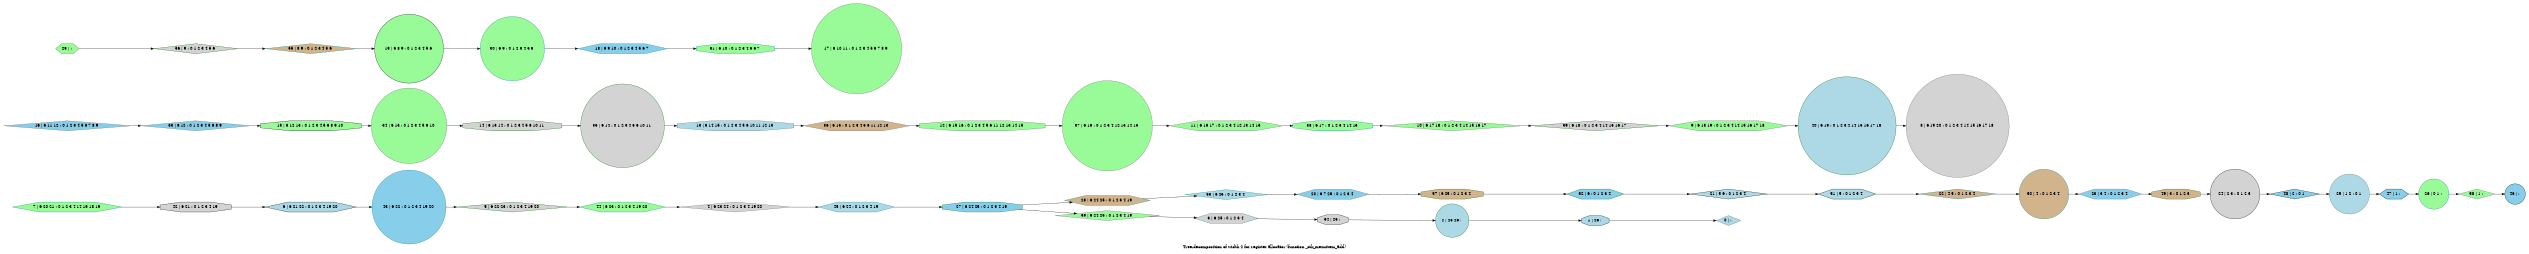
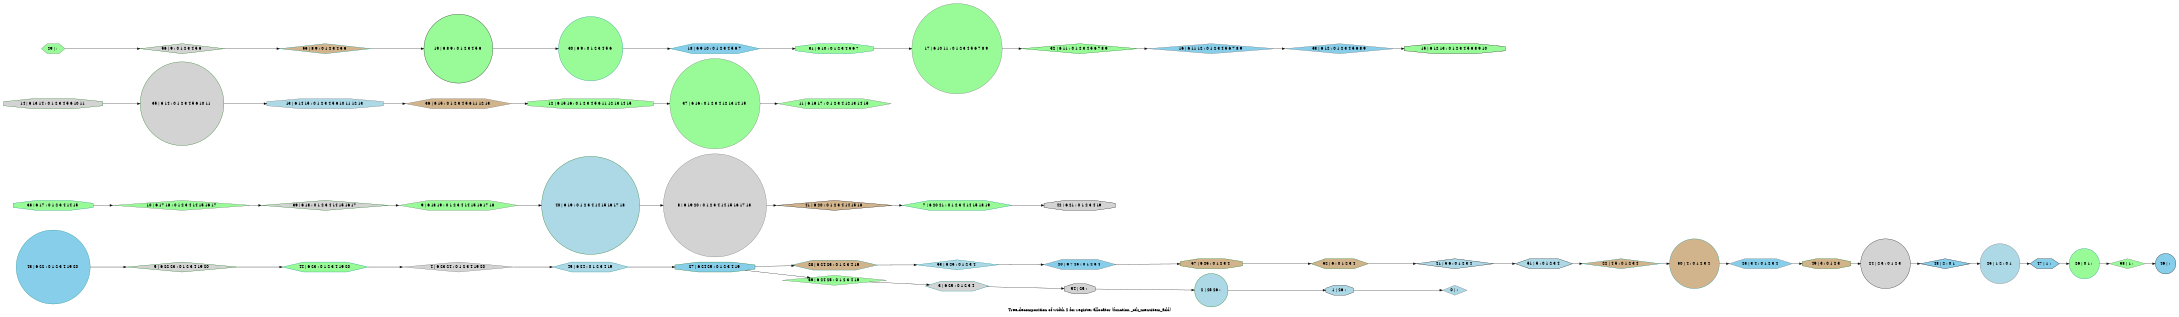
node "32 | 6 11 : 0 1 2 3 4 5 6 7 8 9": added
node "34 | 6 13 : 0 1 2 3 4 5 6 10": removed
edge "11 | 6 16 17 : 0 1 2 3 4 12 13 14 15" -> "38 | 6 17 : 0 1 2 3 4 14 15": removed
node "52 | 6 : 0 1 2 3 4": fillcolor skyblue -> tan
node "41 | 6 20 : 0 1 2 3 4 14 15 18": added
node "6 | 6 21 22 : 0 1 2 3 4 19 20": removed
